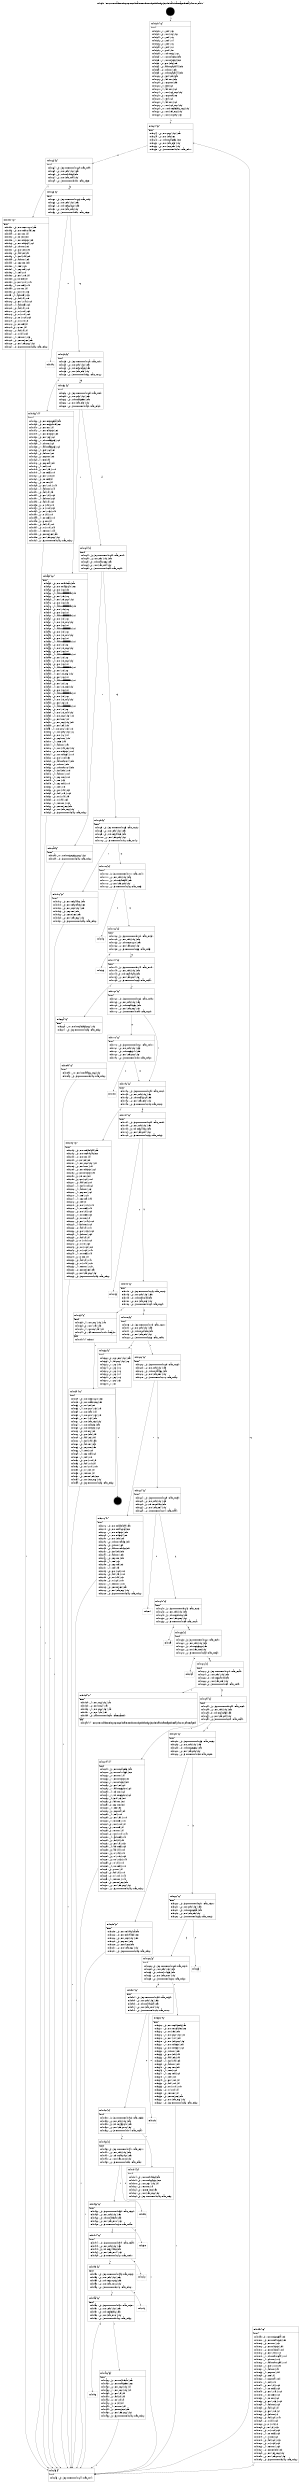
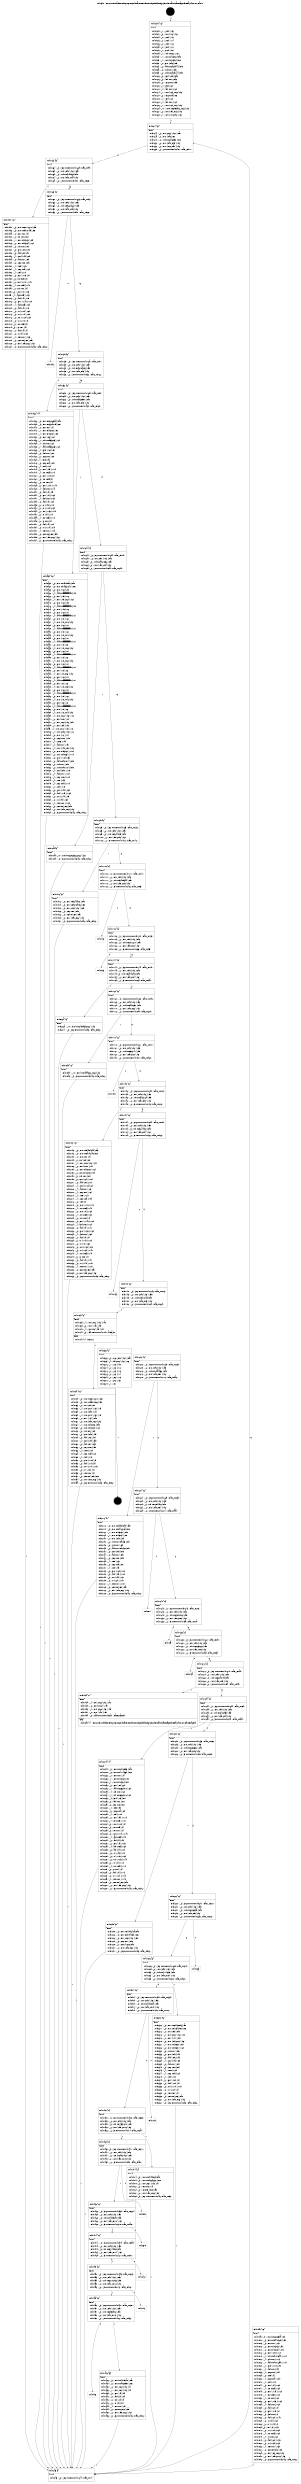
edge "0x401760 [28]" -> "0x401798 [28]": now "0x401760 [28]" -> "0x401e9b [15]"
node "0x4017ec [28]": removed
edge "0x40226a [15]" -> "0x4024f6 [5]": added, label "1"
edge "0x401974 [28]" -> "0x401990 [28]": reversed
